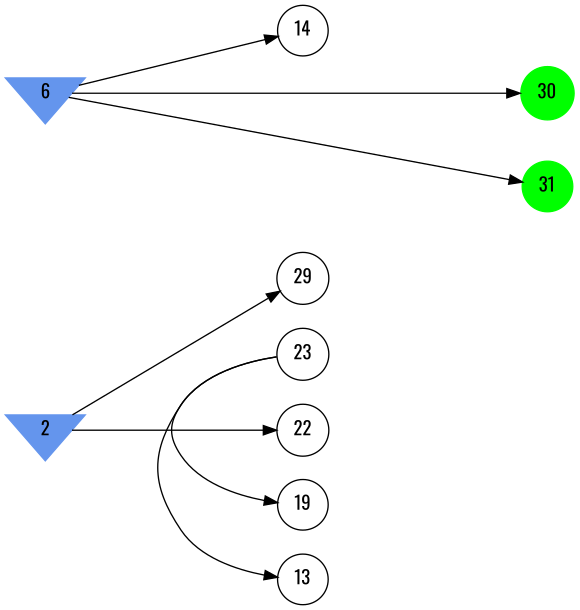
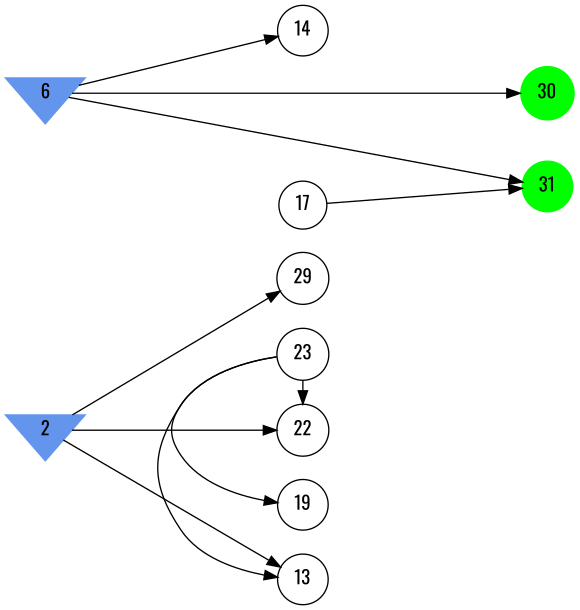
node "17": added
edge "23" -> "22": added
edge "2" -> "13": added
